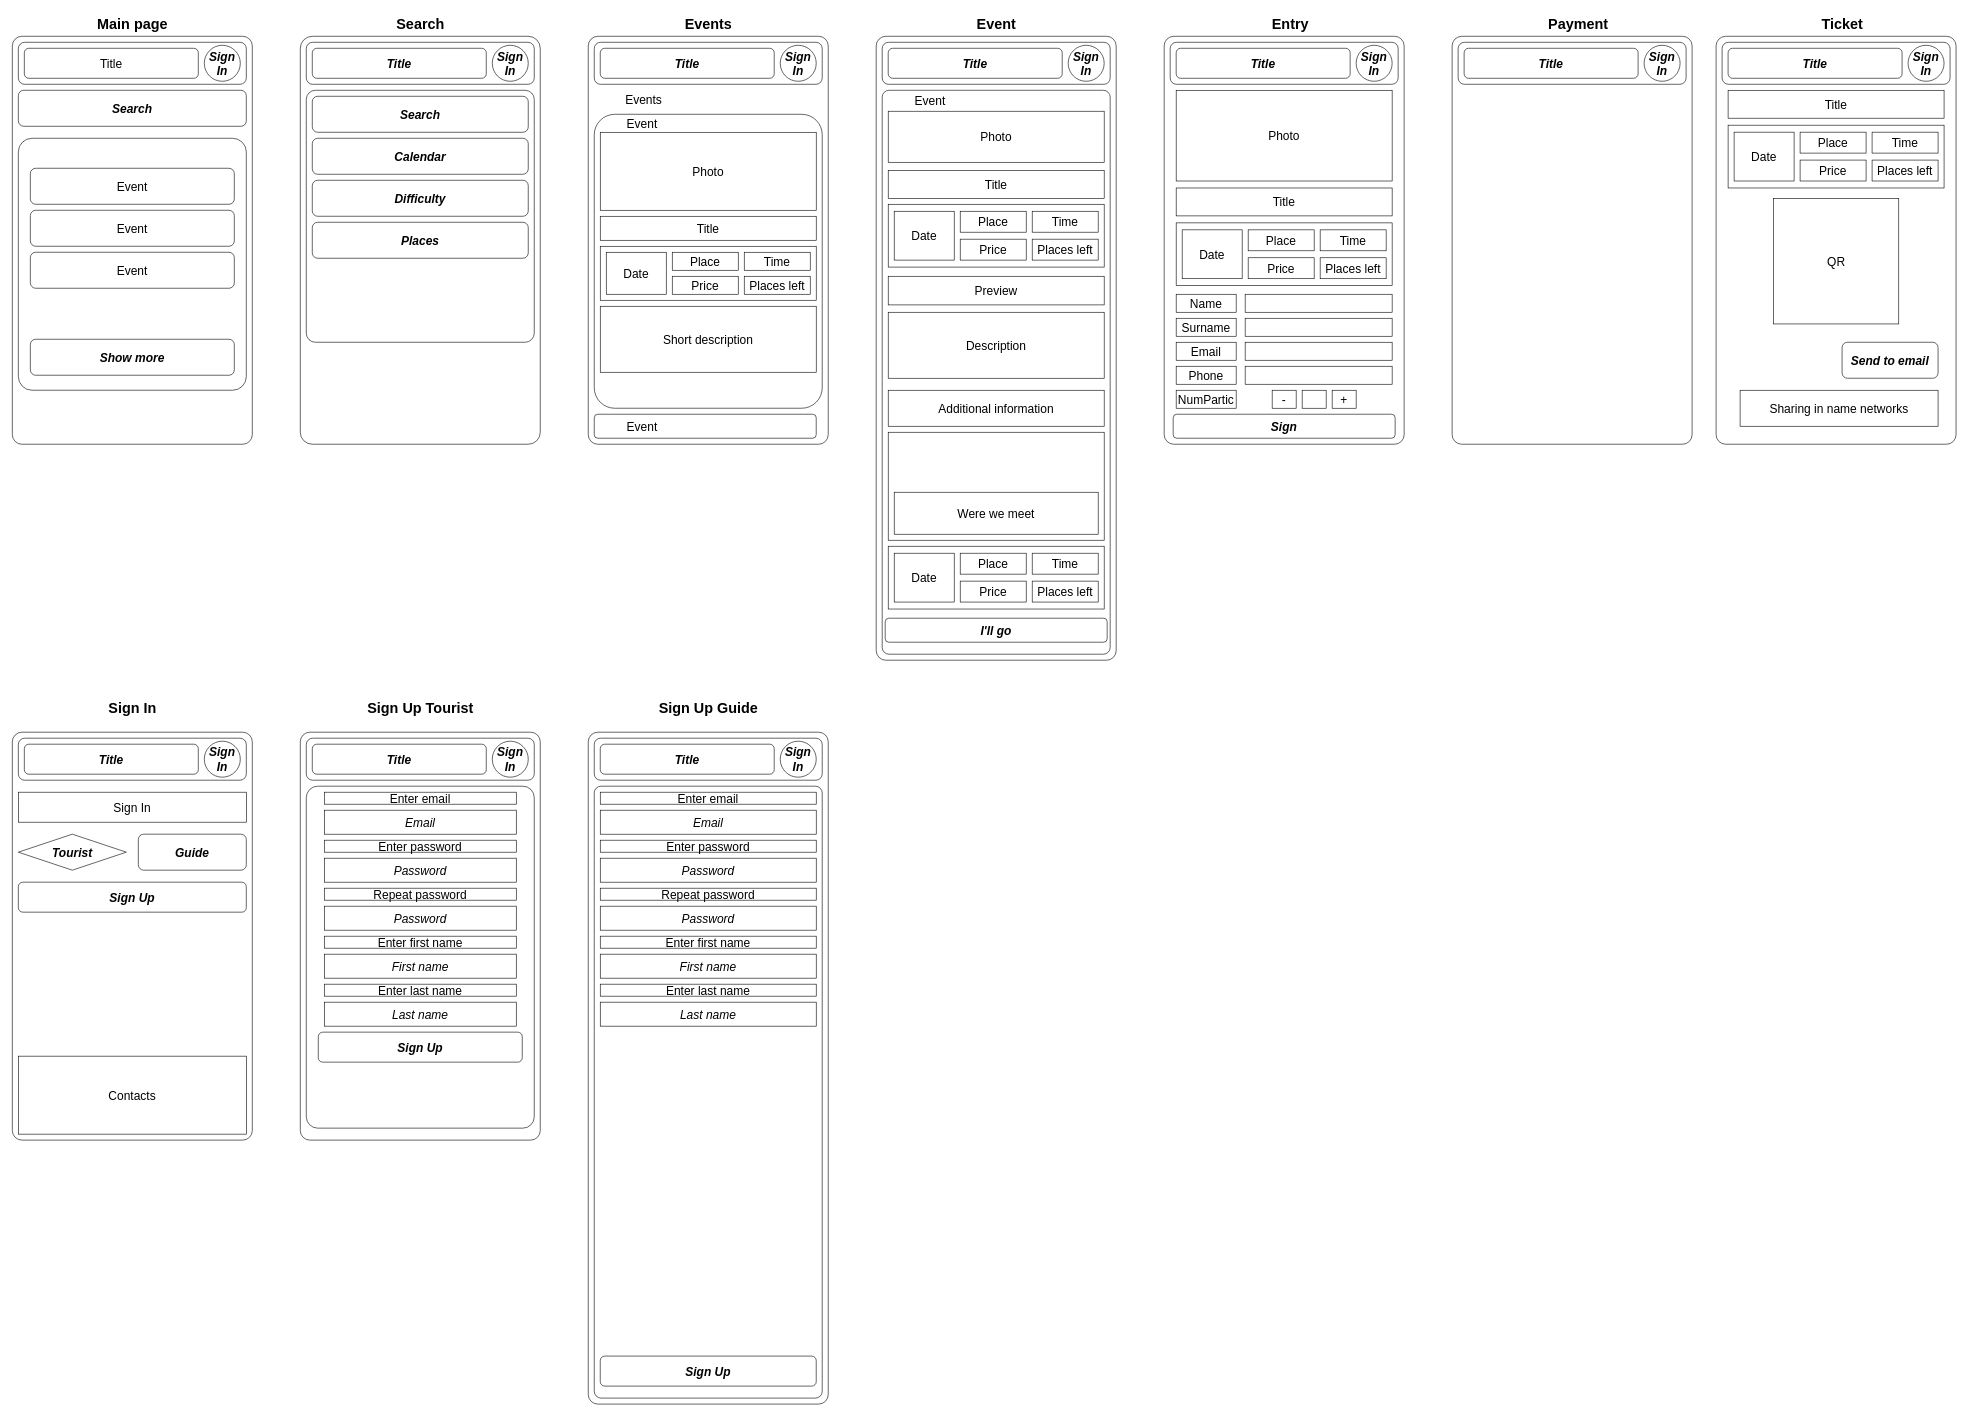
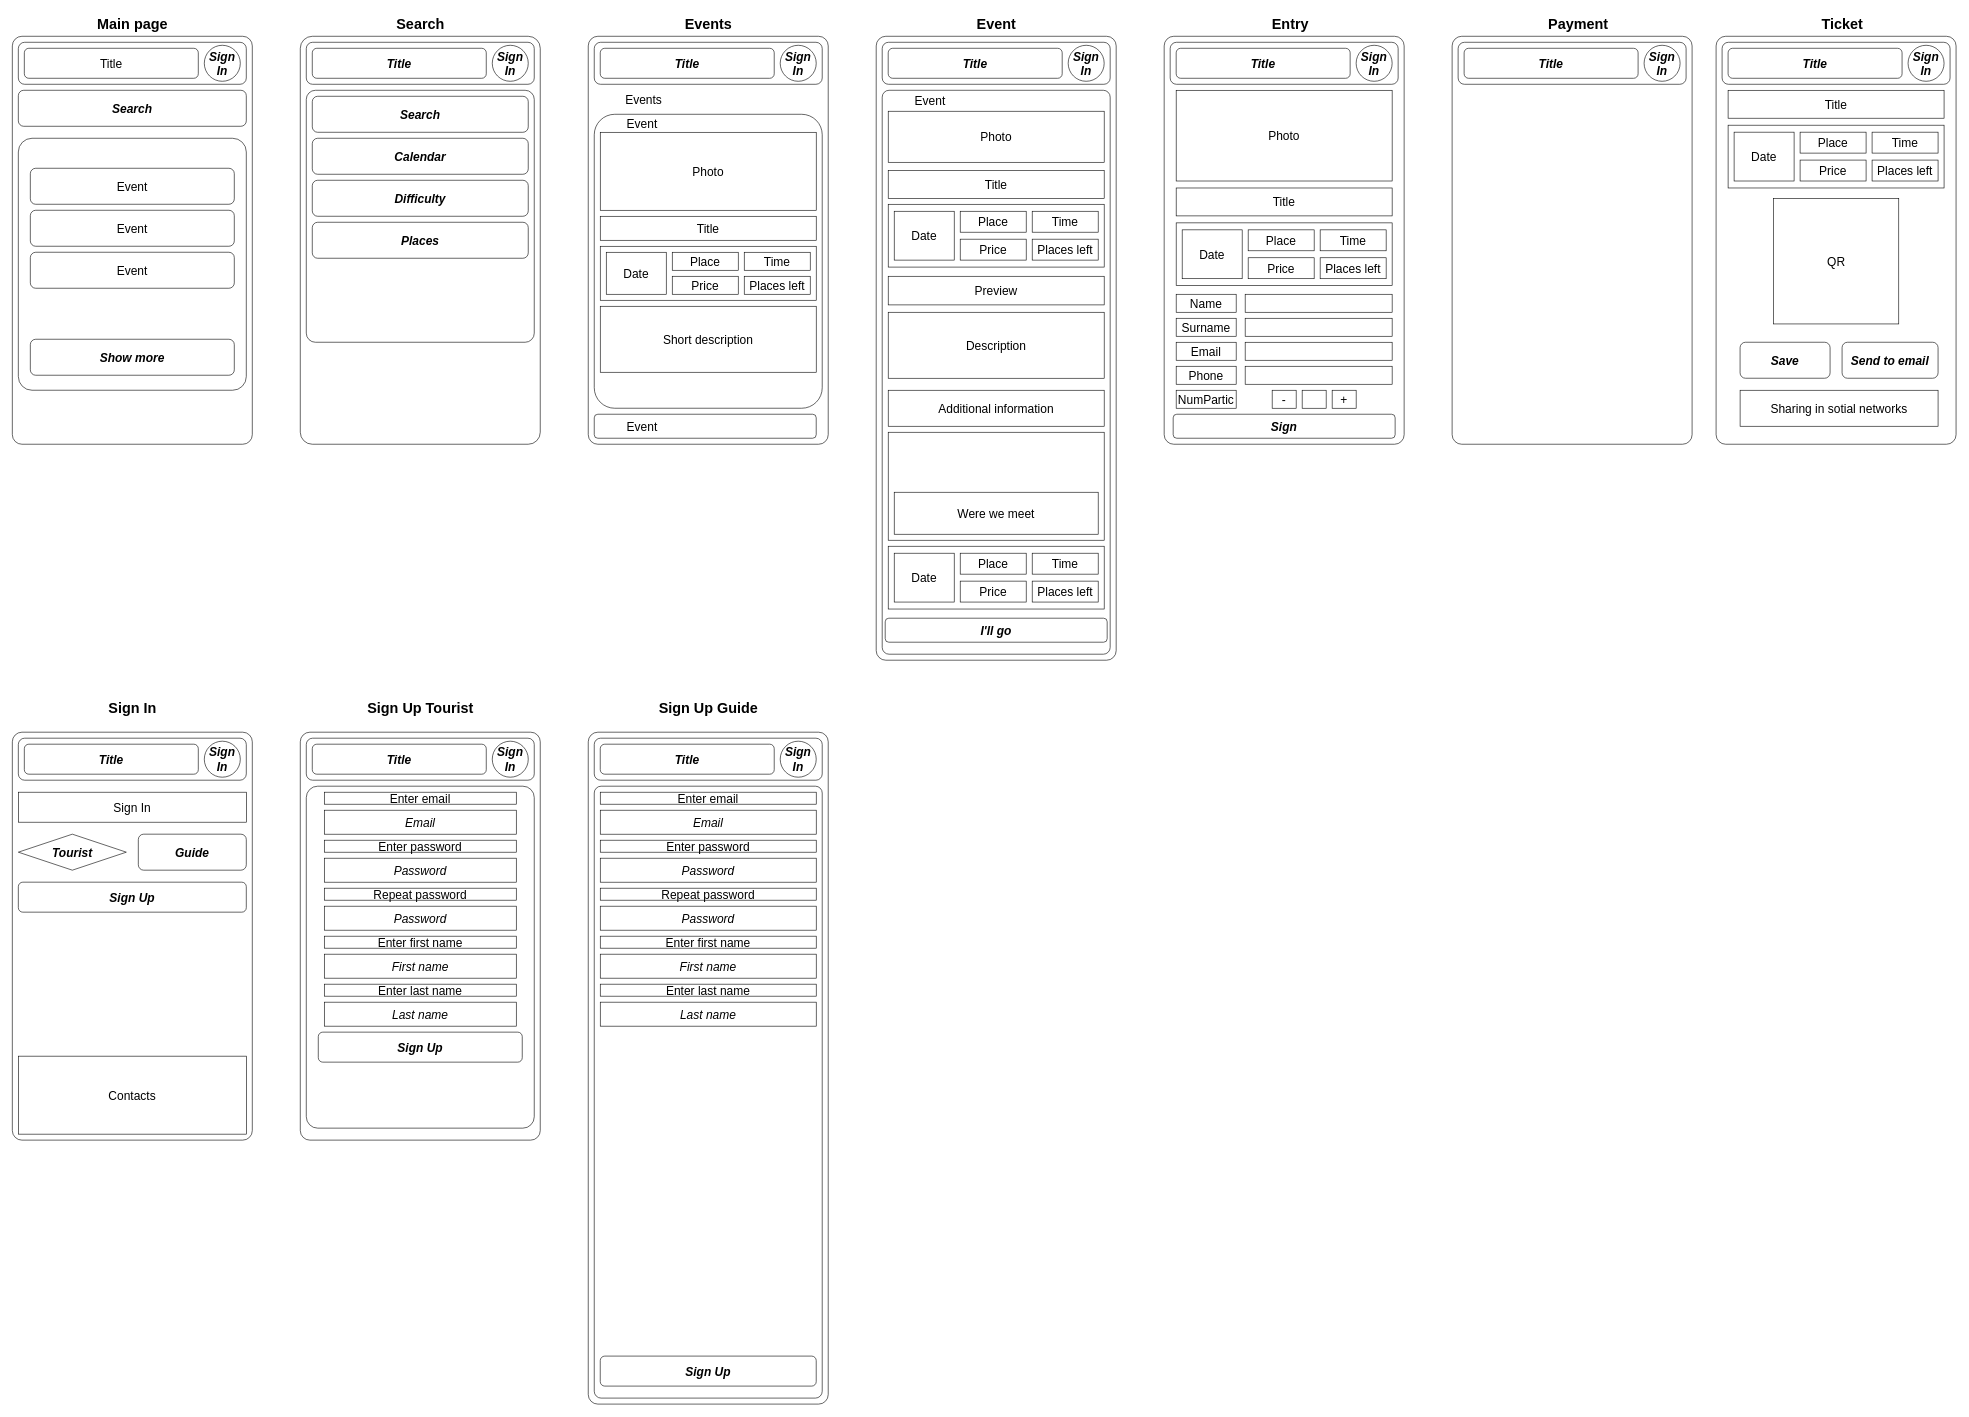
node "Save": added
node "Sharing in name networks": label "Sharing in name networks" -> "Sharing in sotial networks"
